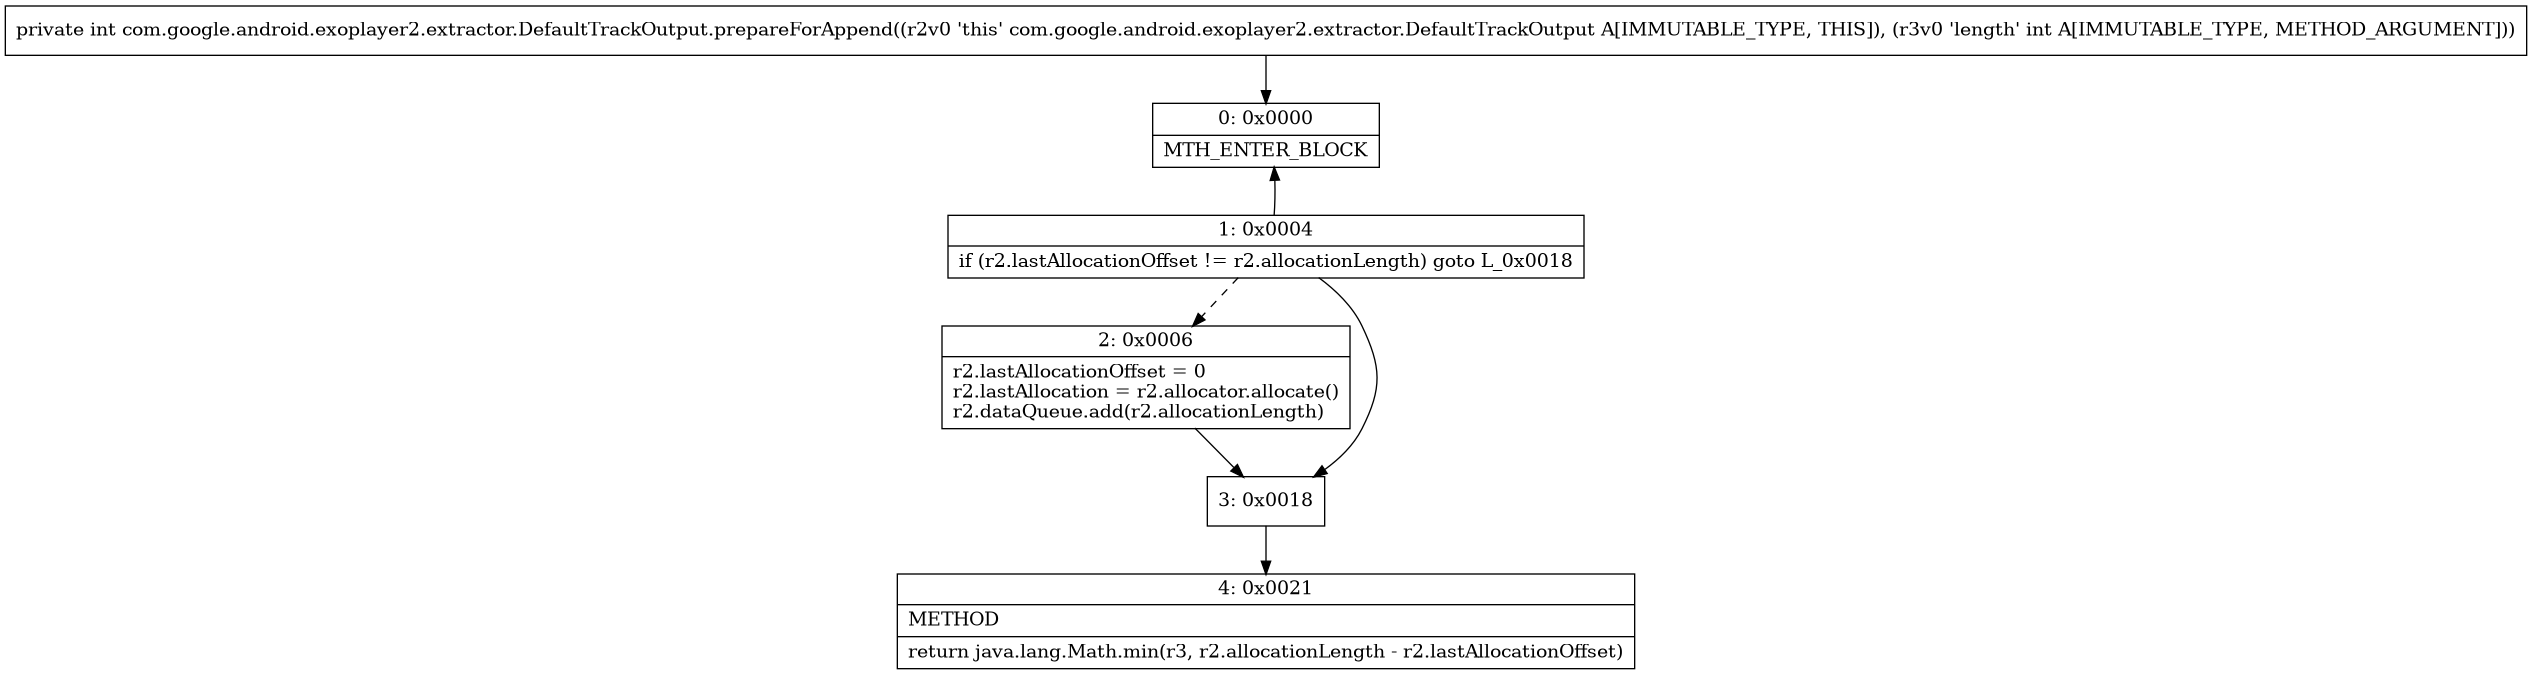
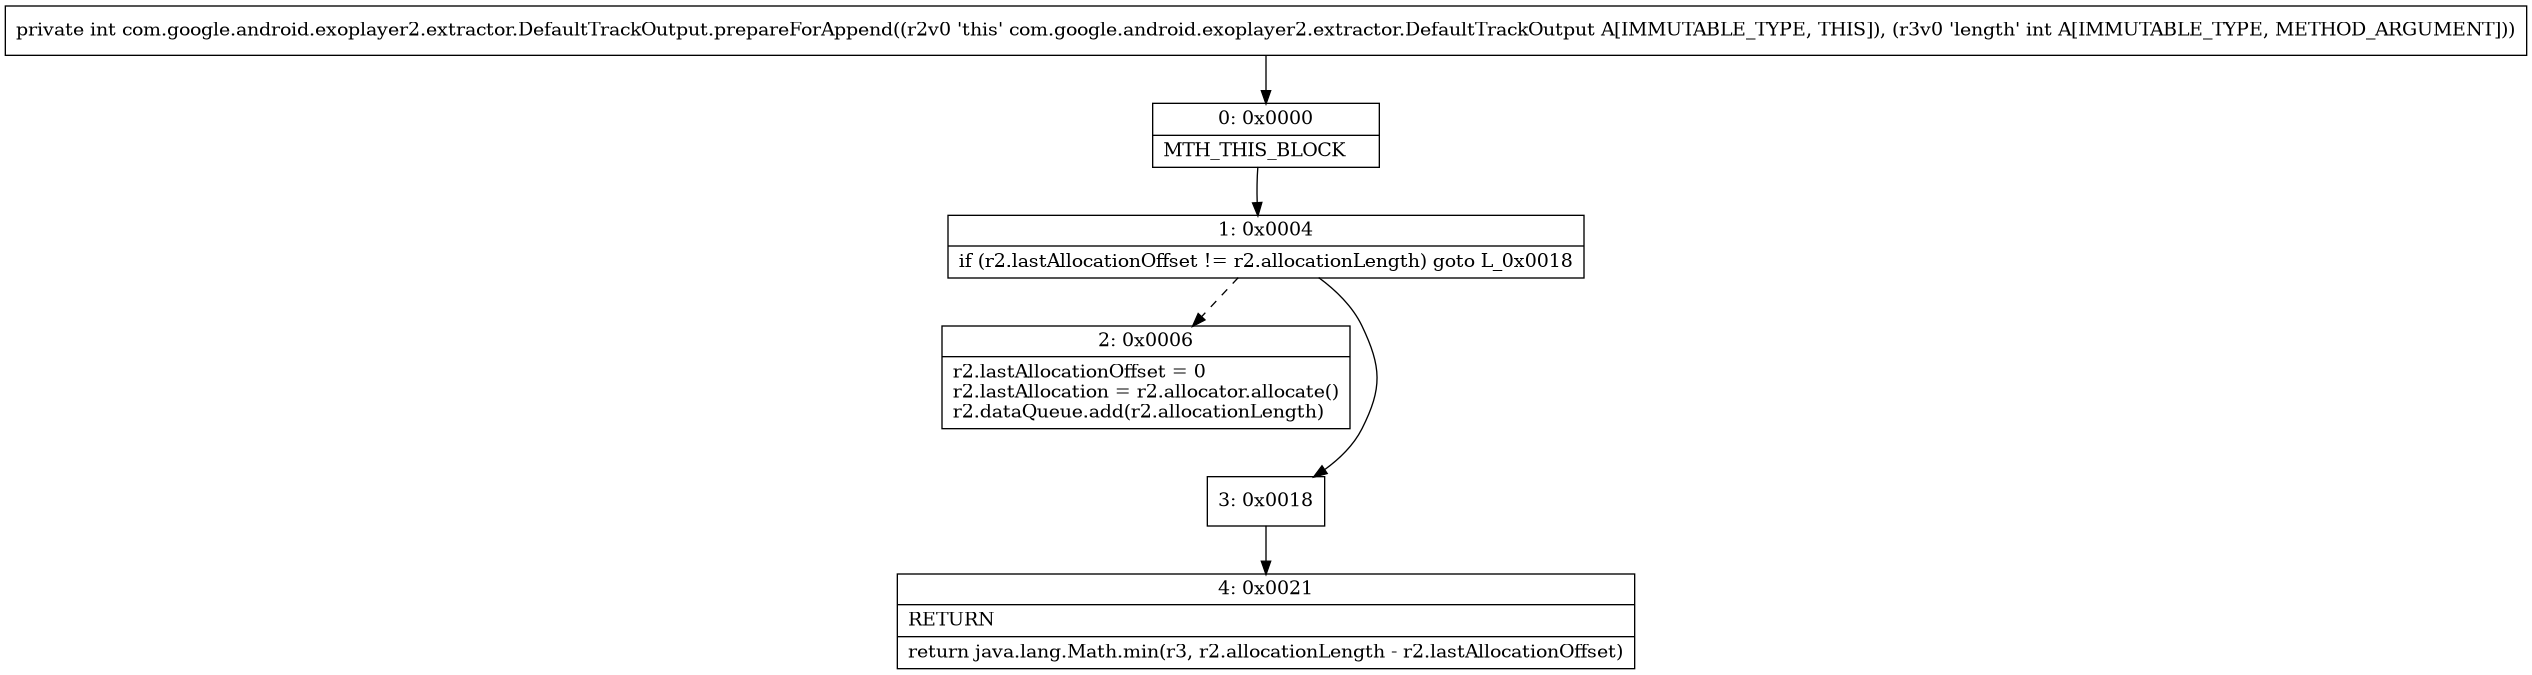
node "0: 0x0000": text "MTH_ENTER_BLOCK" -> "MTH_THIS_BLOCK"
edge "1: 0x0004" -> "0: 0x0000": reversed
edge "2: 0x0006" -> "3: 0x0018": removed
node "4: 0x0021": text "METHOD" -> "RETURN"
